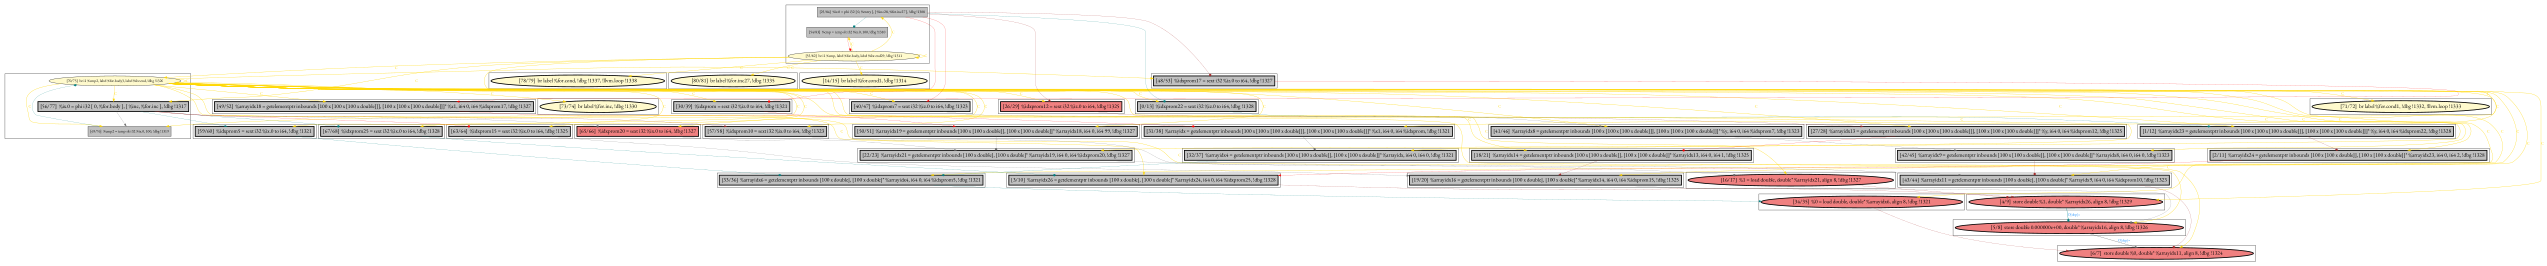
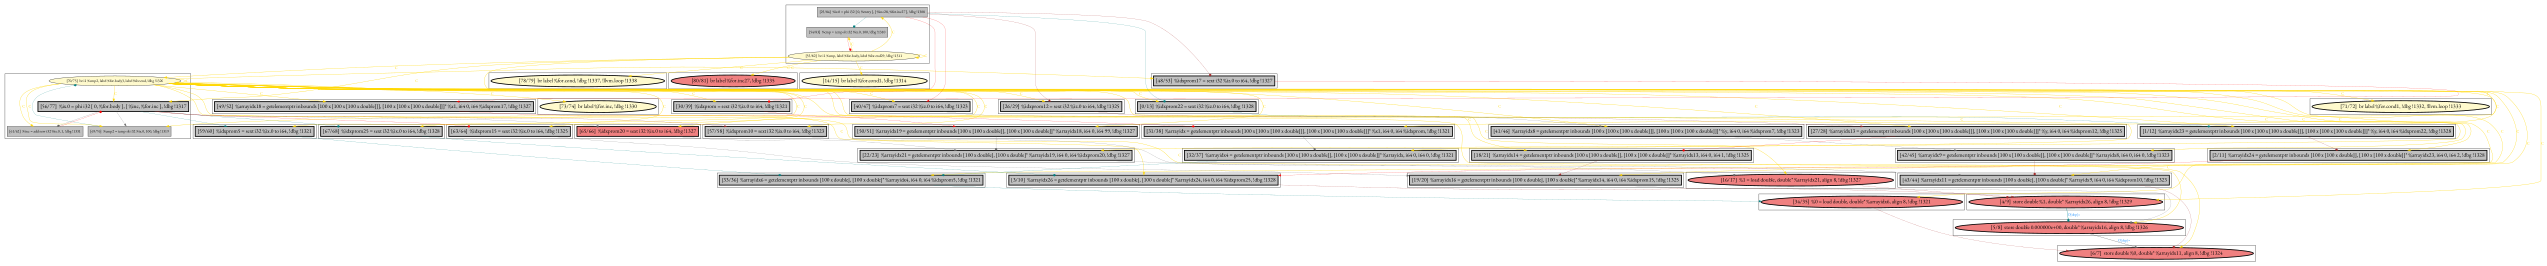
node "[80/81]  br label %for.inc27, !dbg !1335": fillcolor lemonchiffon -> lightcoral
node "[26/29]  %idxprom12 = sext i32 %iz.0 to i64, !dbg !1325": fillcolor lightcoral -> grey
node "[61/62]  %inc = add nsw i32 %ix.0, 1, !dbg !1331": added
